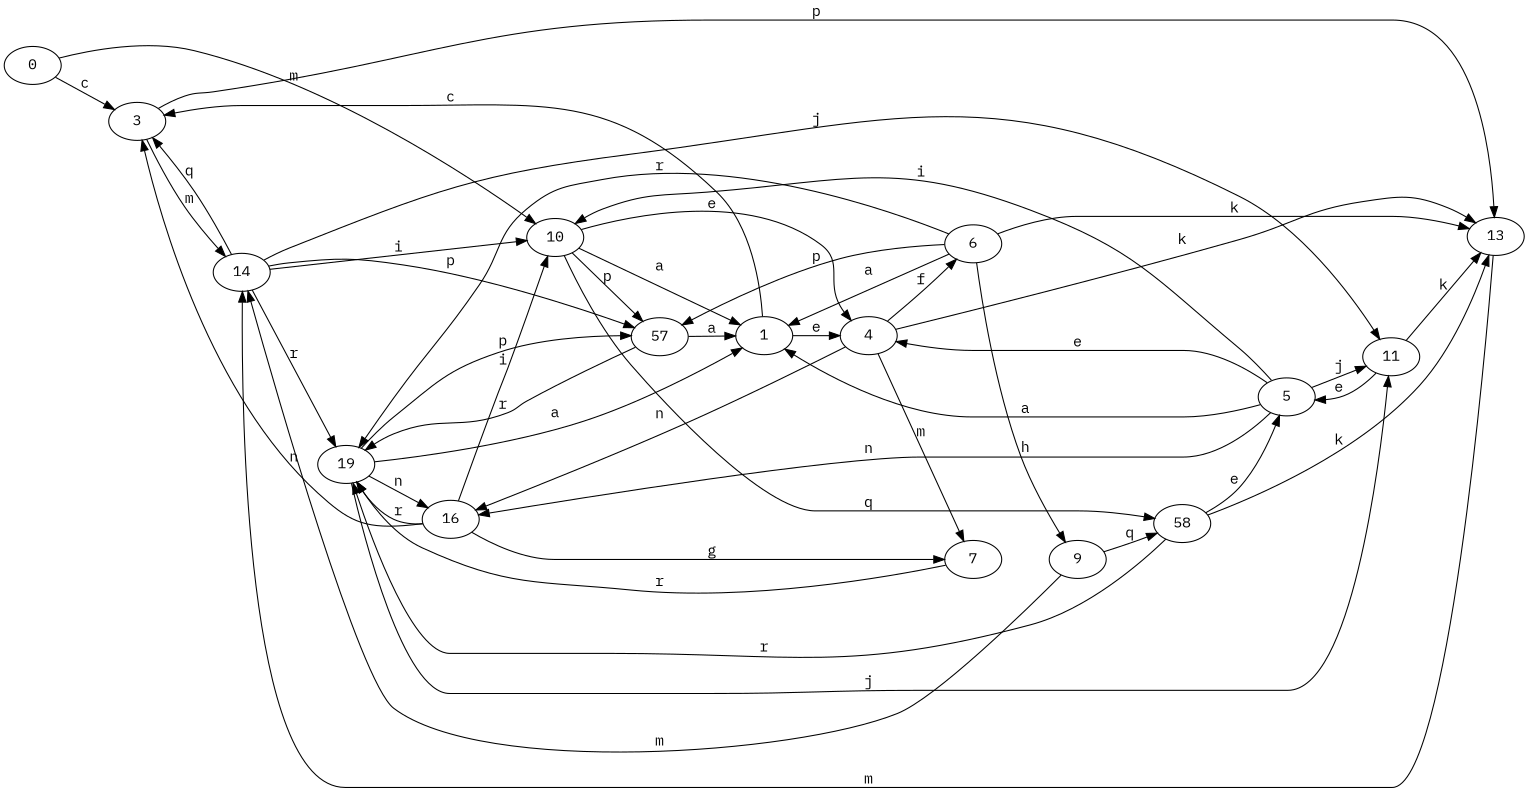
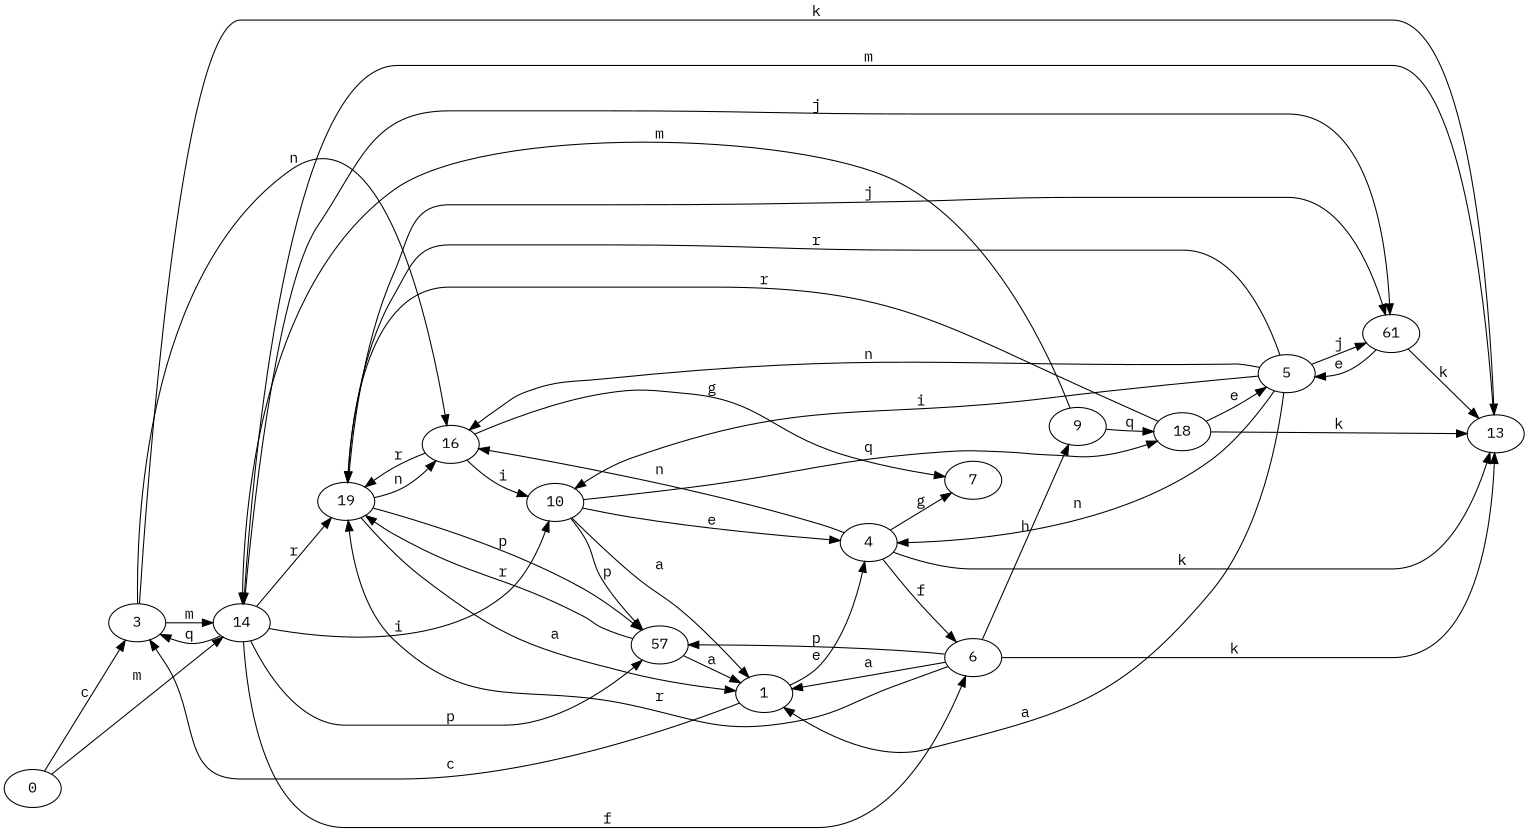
edge "3" -> "13": label "p" -> "k"
edge "0" -> "10": now "0" -> "14"
edge "5" -> "4": label "e" -> "n"
node "11": label "11" -> "61"
edge "16" -> "3": reversed
edge "4" -> "7": label "m" -> "g"
node "58": label "58" -> "18"
edge "7" -> "19": now "5" -> "19"
edge "14" -> "6": added, label "f"
